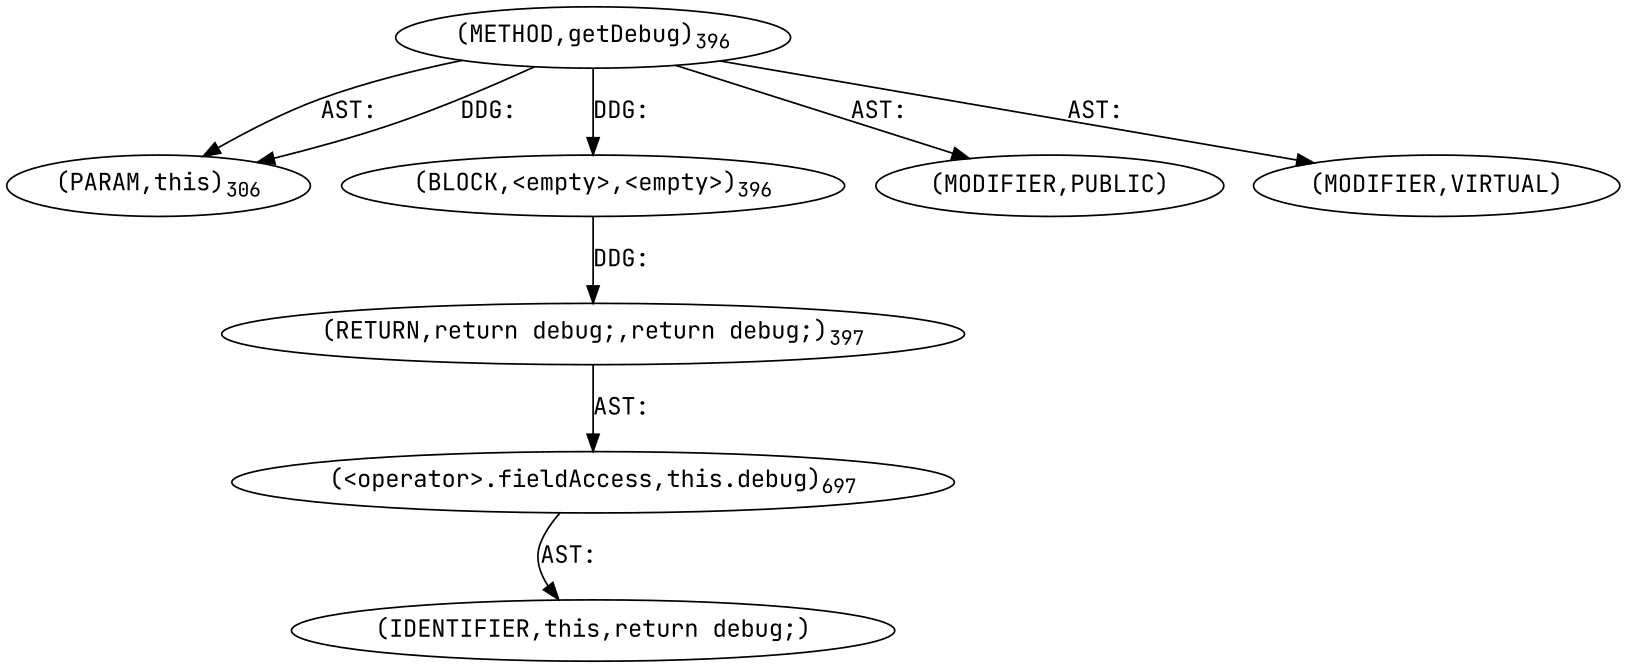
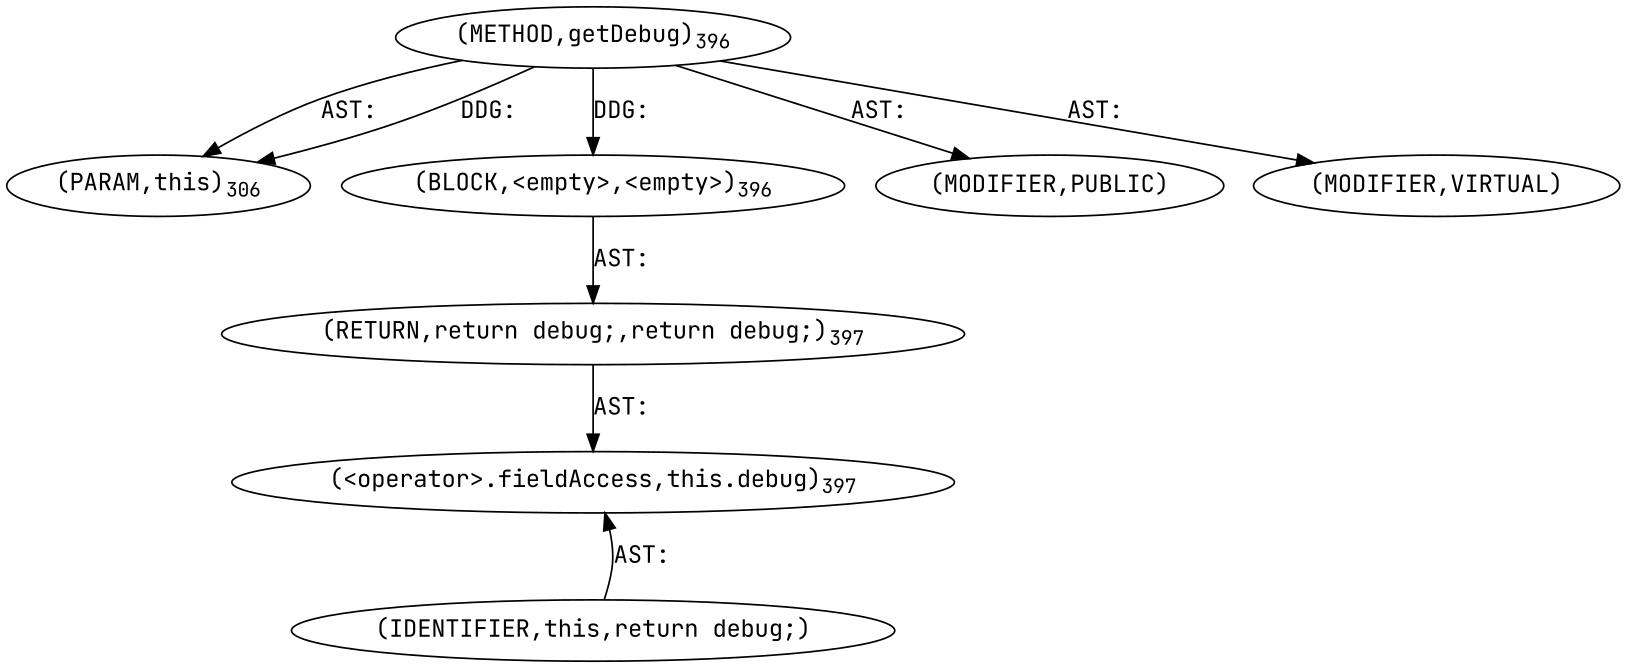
edge "(BLOCK,<empty>,<empty>)" -> "(RETURN,return debug;,return debug;)": label "DDG: " -> "AST: "
node "(<operator>.fieldAccess,this.debug)": text "697" -> "397"
edge "(<operator>.fieldAccess,this.debug)" -> "(IDENTIFIER,this,return debug;)": reversed
